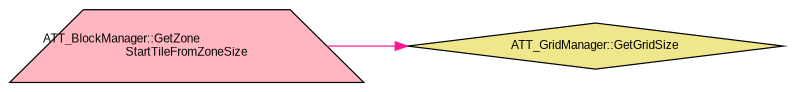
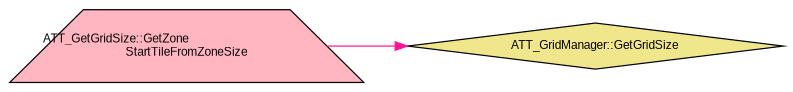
node "ATT_BlockManager::GetZone StartTileFromZoneSize": label "ATT_BlockManager::GetZone StartTileFromZoneSize" -> "ATT_GetGridSize::GetZone StartTileFromZoneSize"
